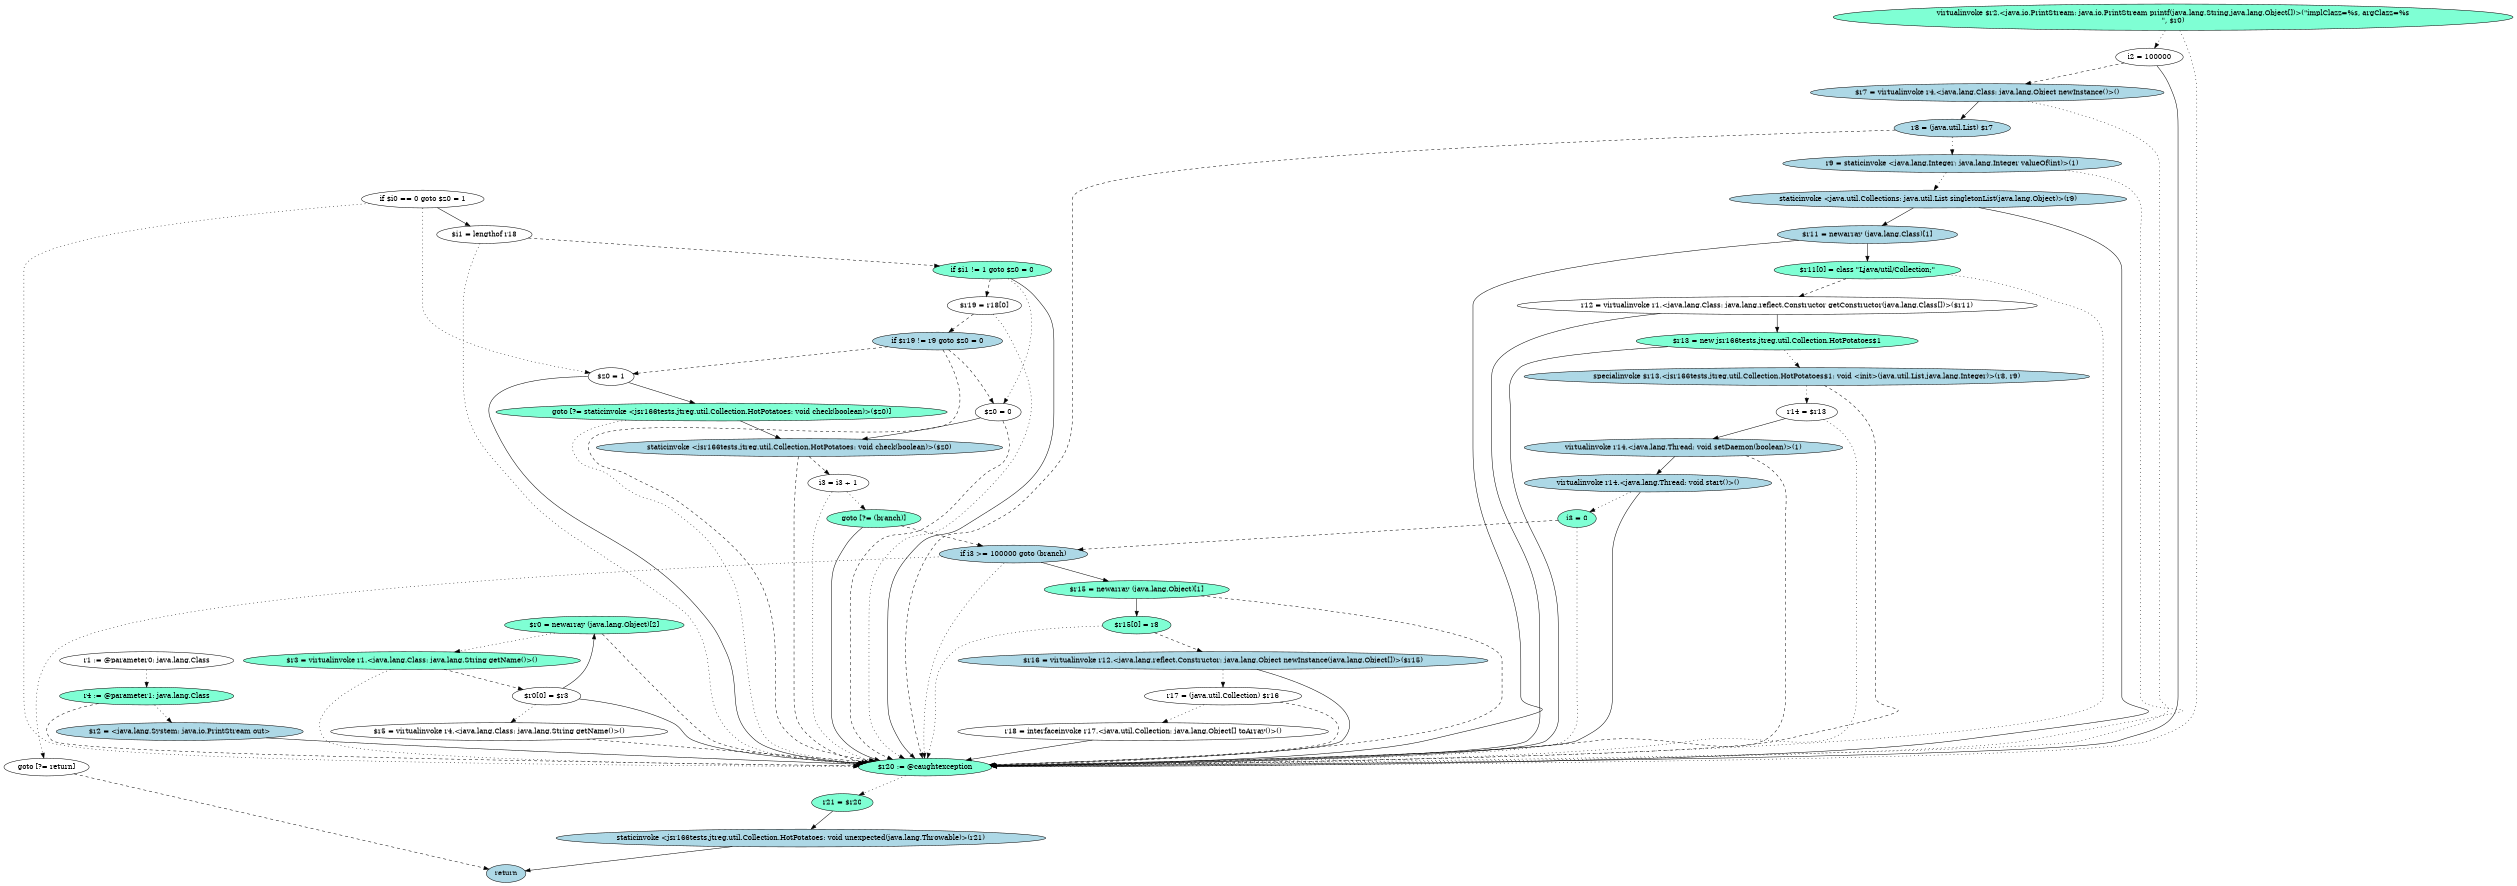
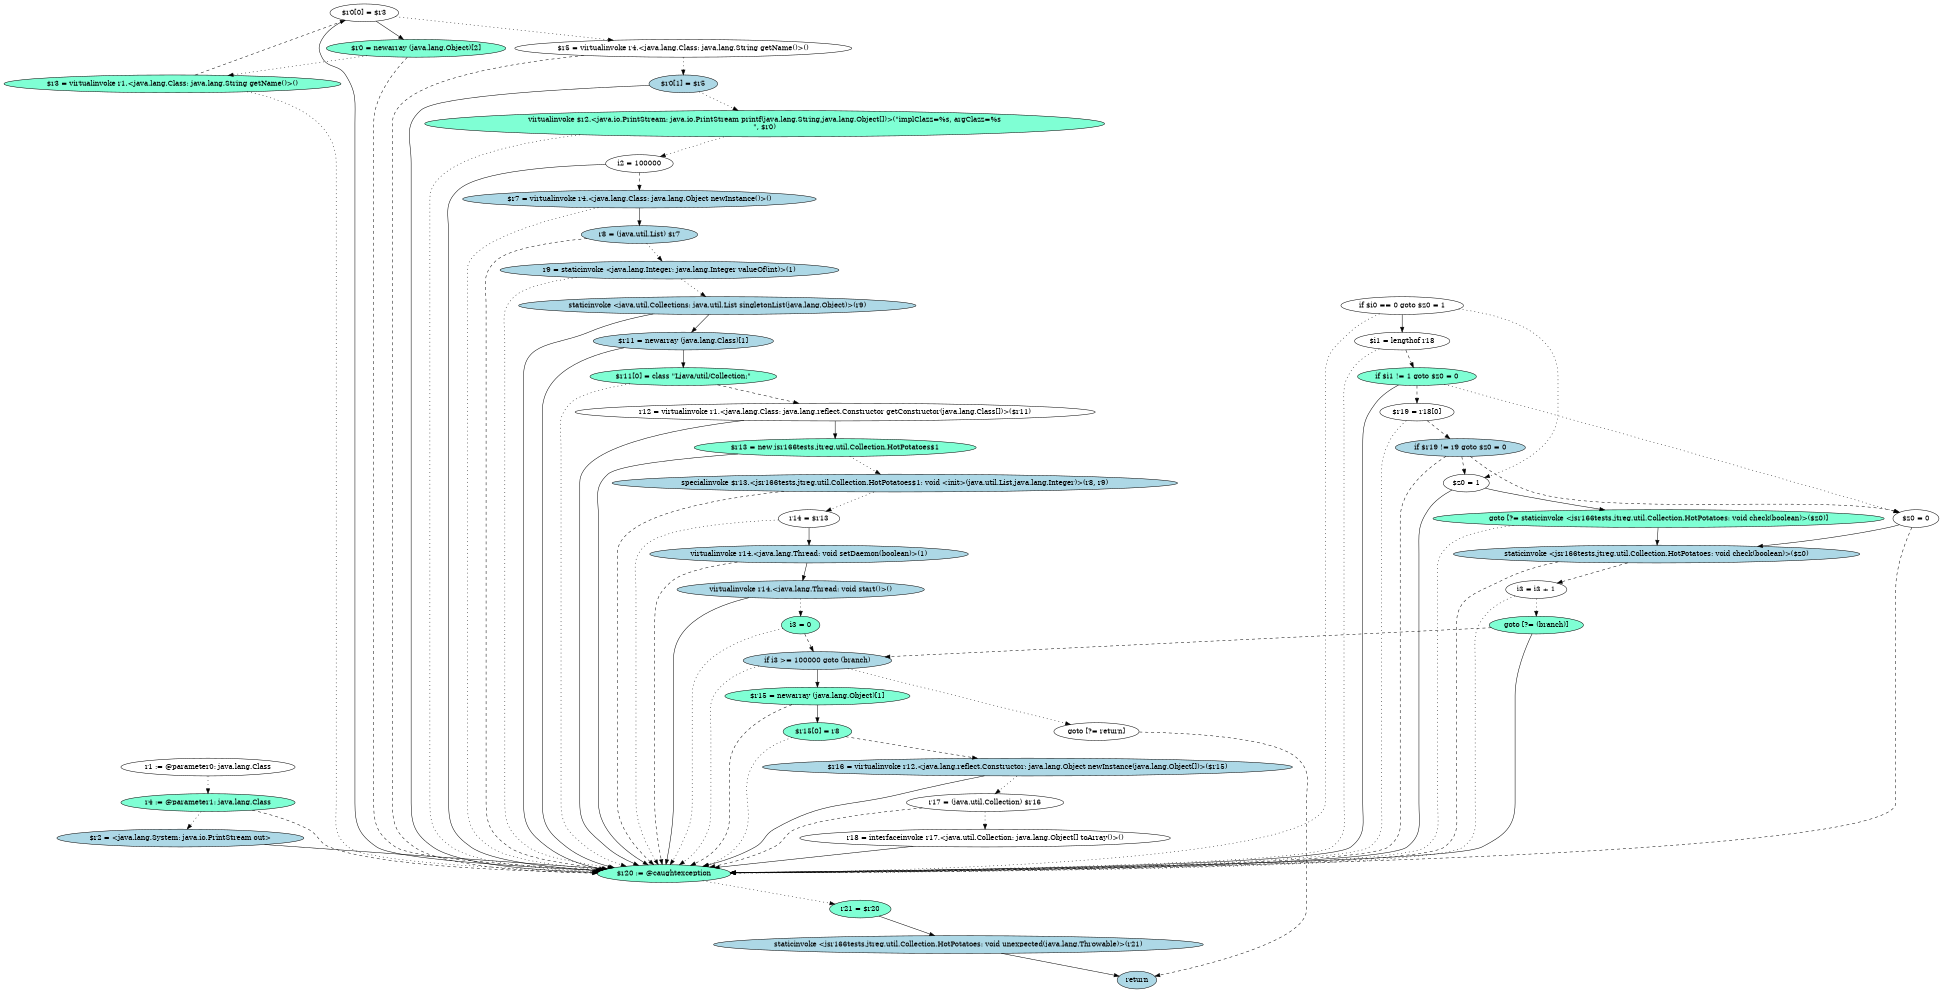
node "$r0[1] = $r5": added
